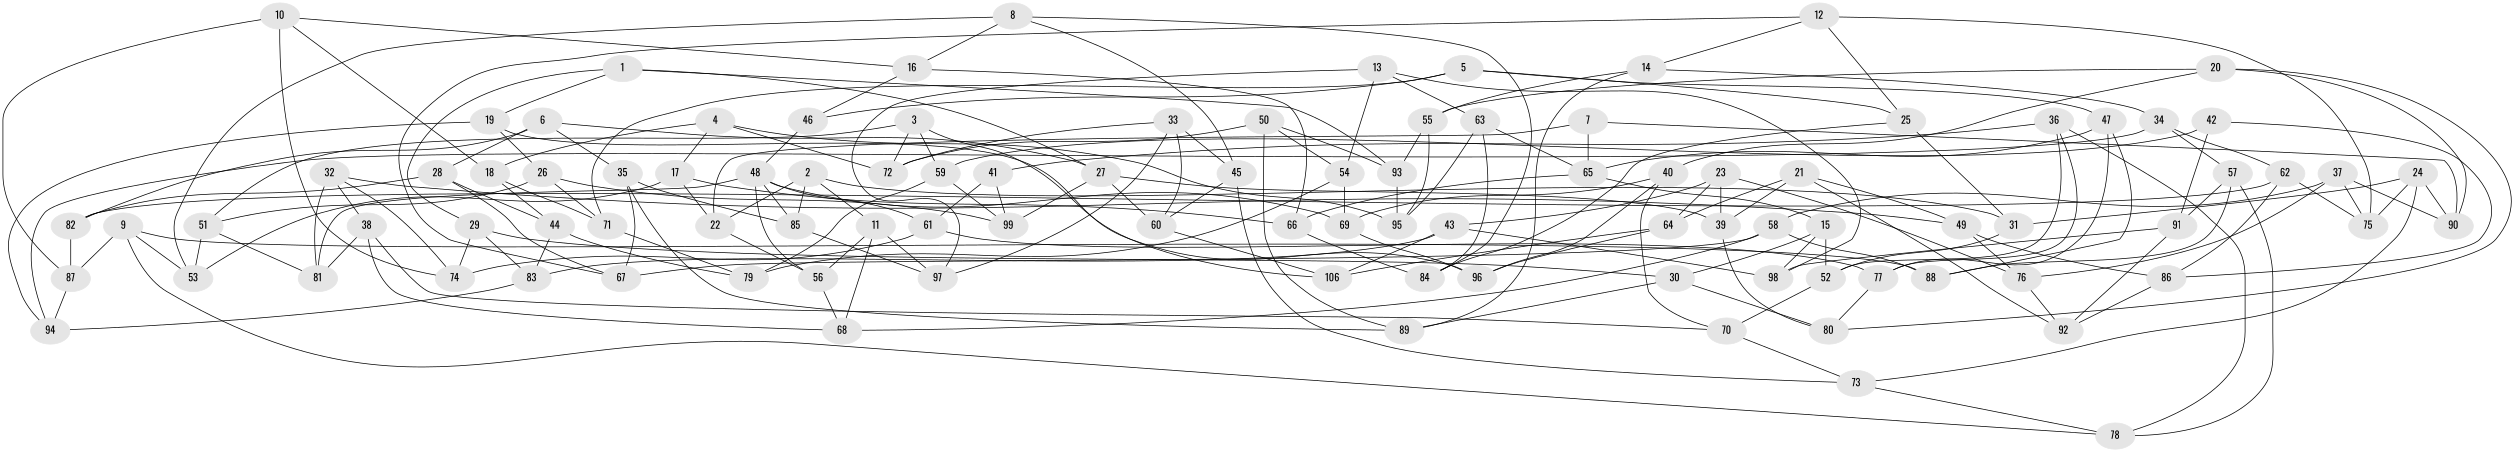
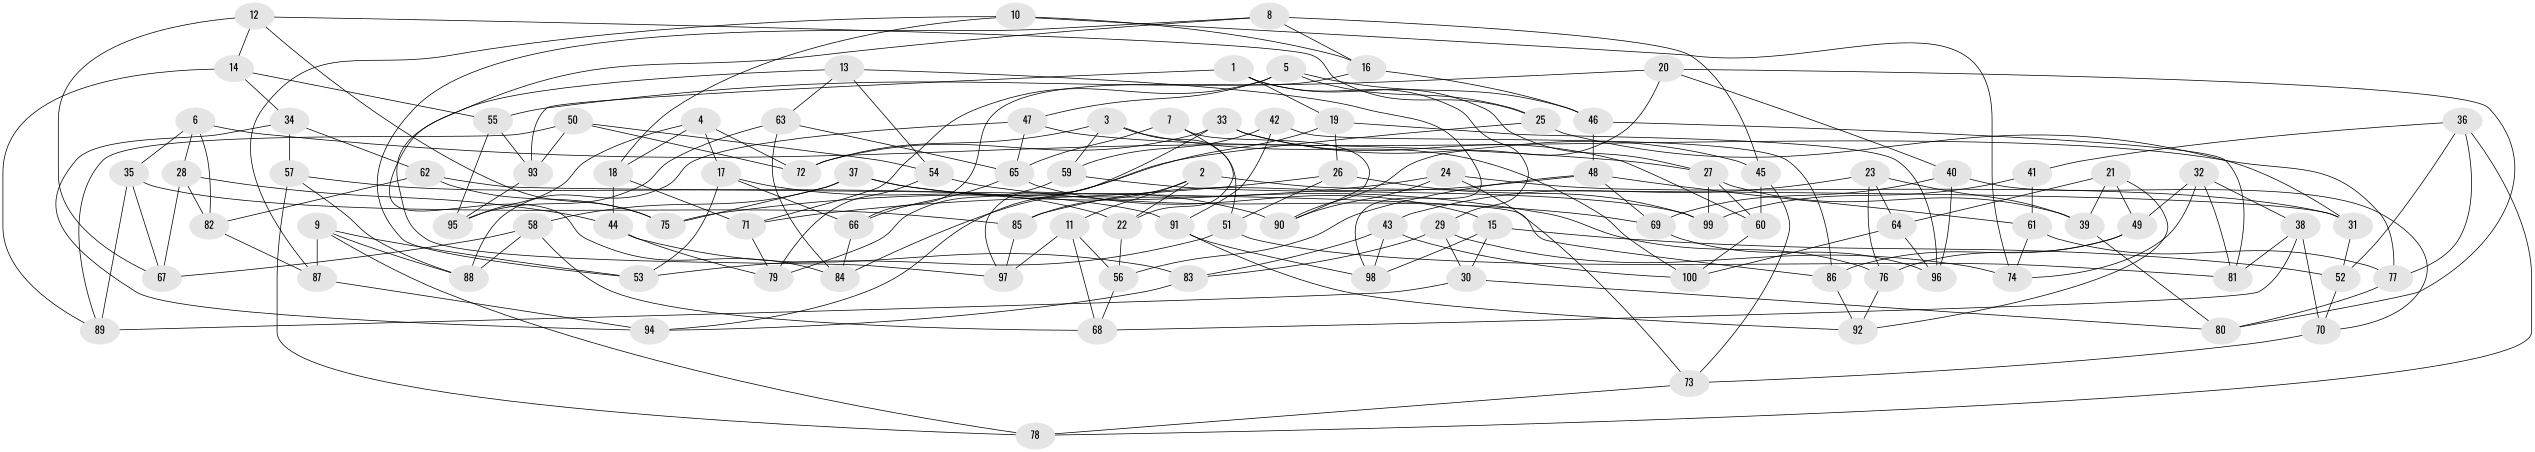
edge "48" -- "81": now "46" -- "81"
node "106": label "106" -> "100"
